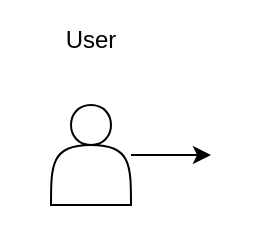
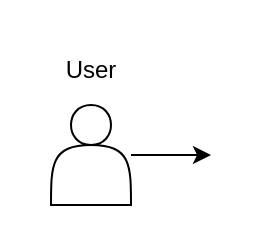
node "User": moved (91, 41) -> (91, 71)
